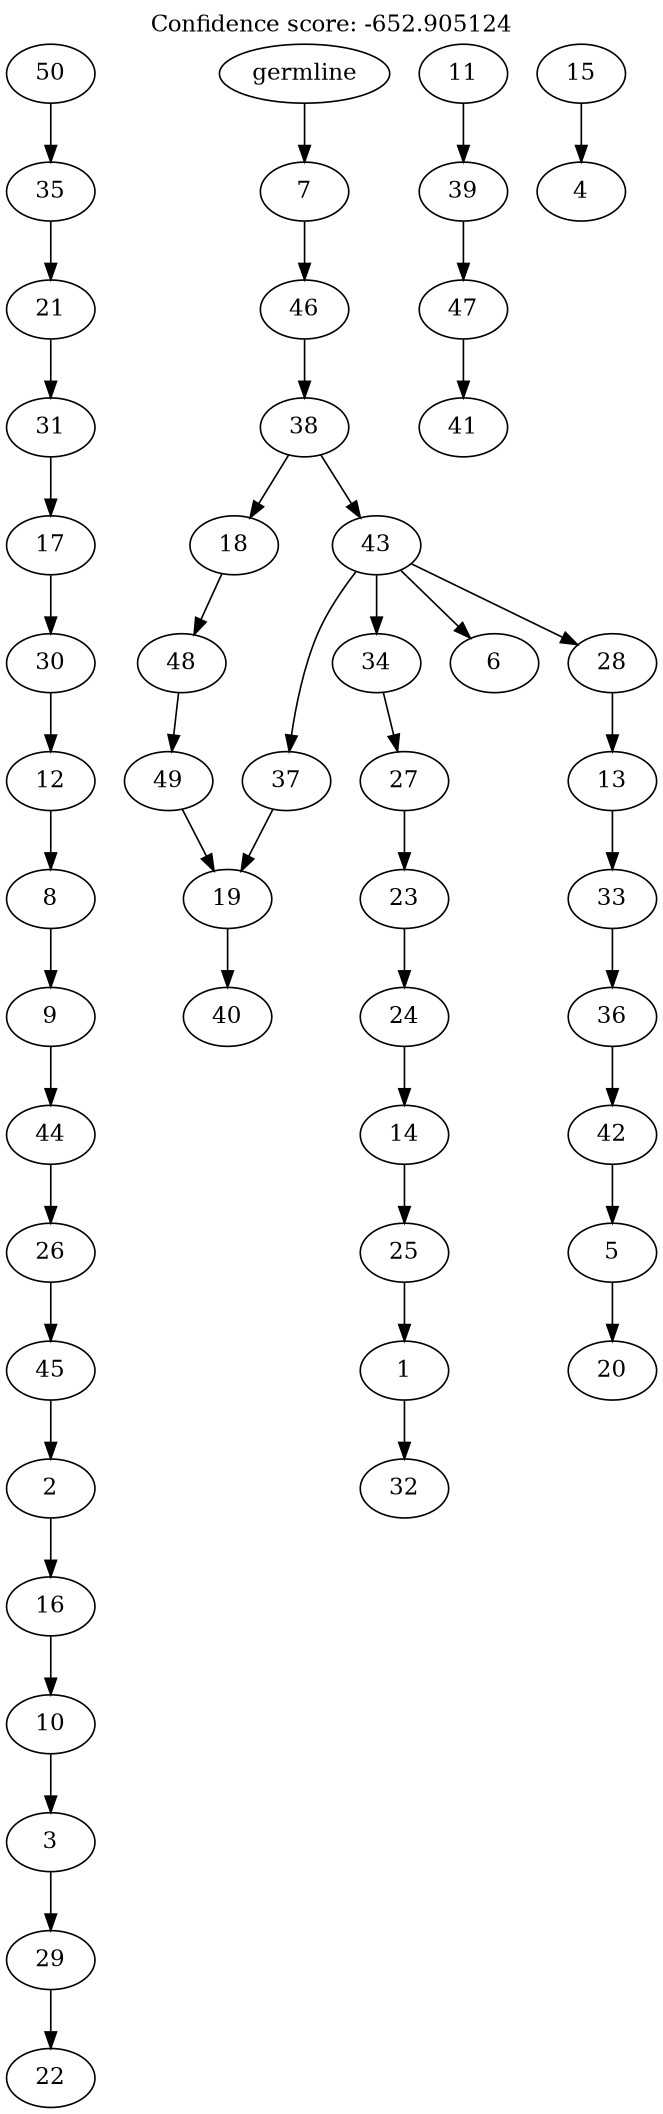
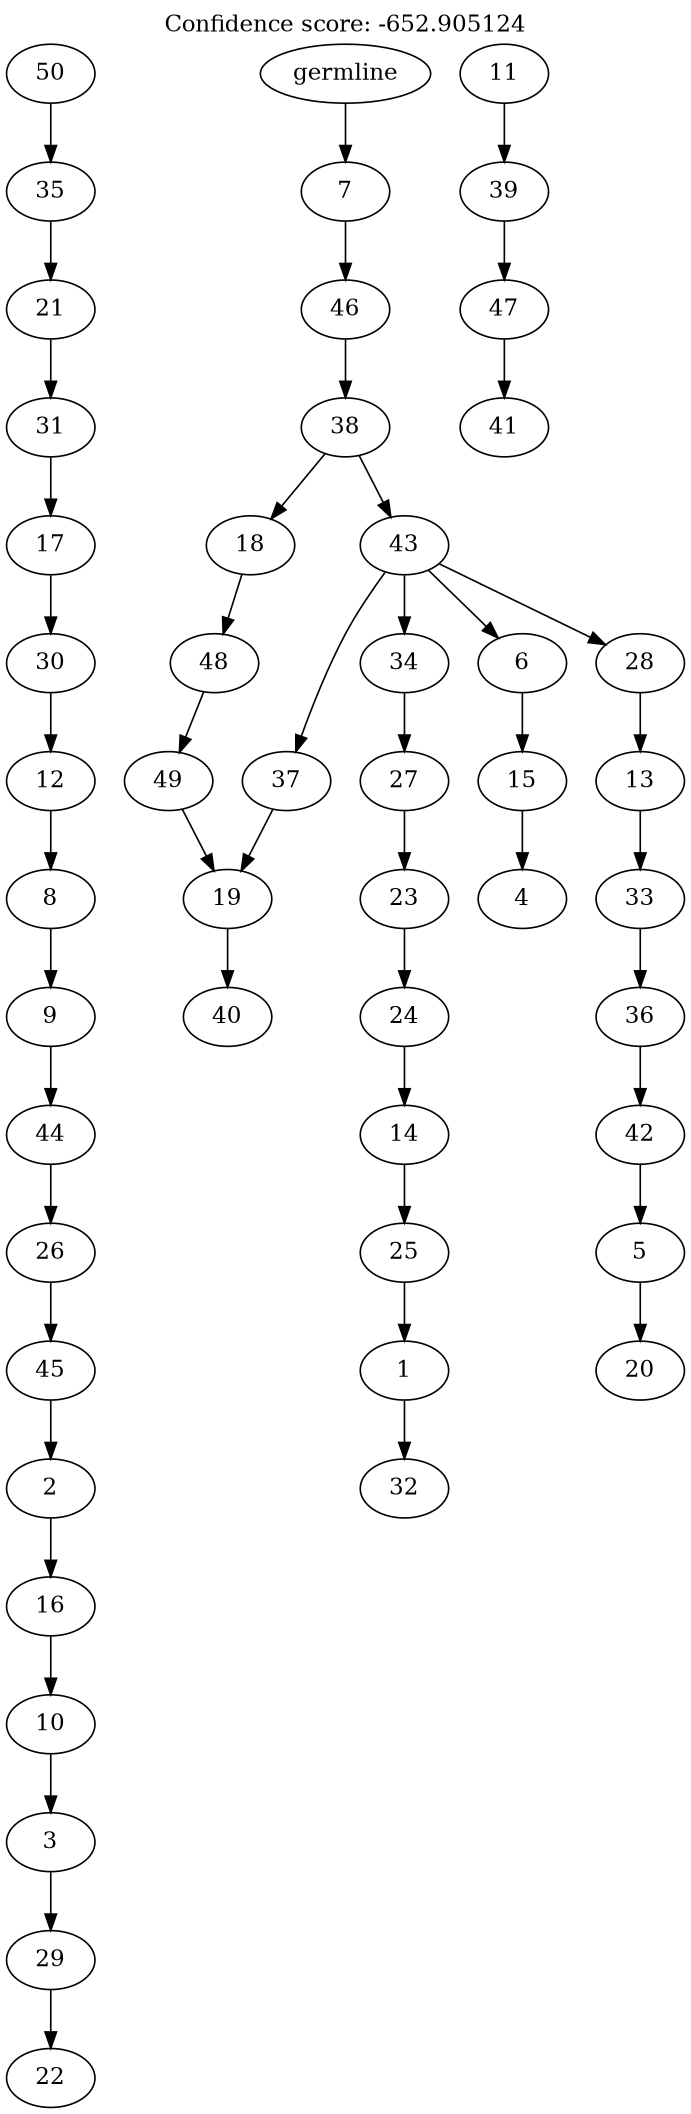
edge "6" -> "15": added
